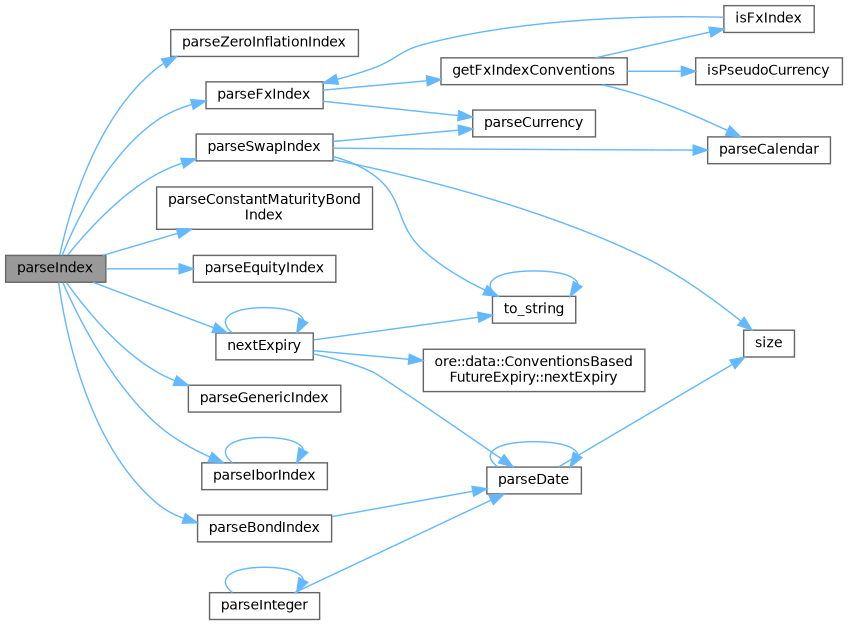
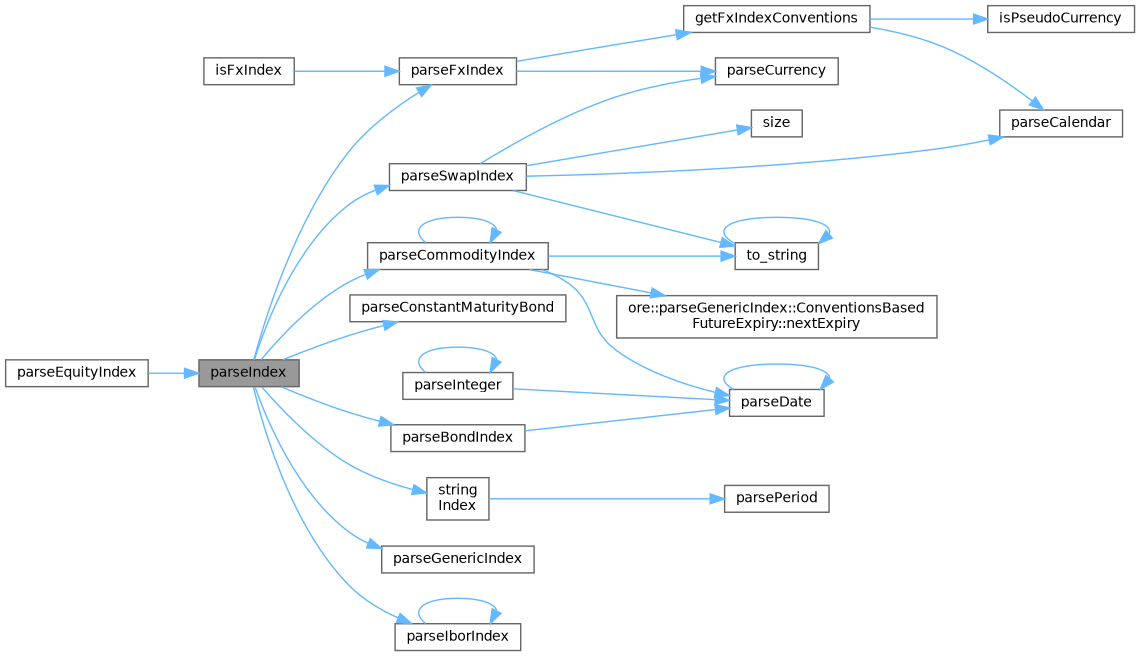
node "parseZeroInflationIndex": label "parseZeroInflationIndex" -> "parseConstantMaturityBond"
edge "getFxIndexConventions" -> "isFxIndex": removed
node "parseConstantMaturityBond Index": label "parseConstantMaturityBond Index" -> "string Index"
edge "parseIndex" -> "parseEquityIndex": reversed
node "nextExpiry": label "nextExpiry" -> "parseCommodityIndex"
node "ore::data::ConventionsBased FutureExpiry::nextExpiry": label "ore::data::ConventionsBased FutureExpiry::nextExpiry" -> "ore::parseGenericIndex::ConventionsBased FutureExpiry::nextExpiry"
edge "parseDate" -> "size": removed
node "parsePeriod": added
